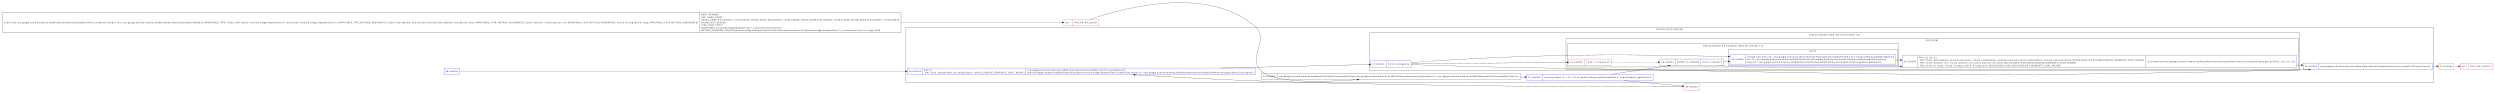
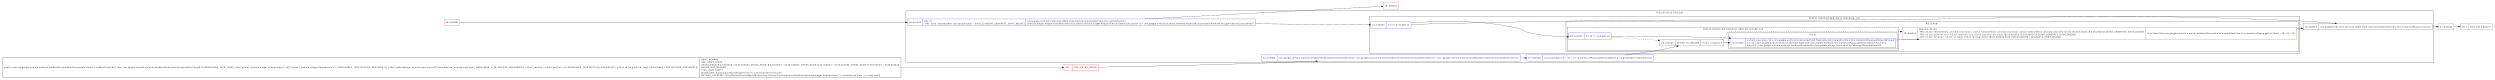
edge "21: 0x0020" -> "24: 0x0026": now "22: 0x0022" -> "24: 0x0026"
node "22: 0x0022": color red -> blue
node "25: 0x0044": color blue -> red
node "18: 0x0004": color blue -> red
edge "18: 0x0004" -> "20: 0x0015": reversed
edge "17: 0x0002" -> "19: 0x000d": removed
